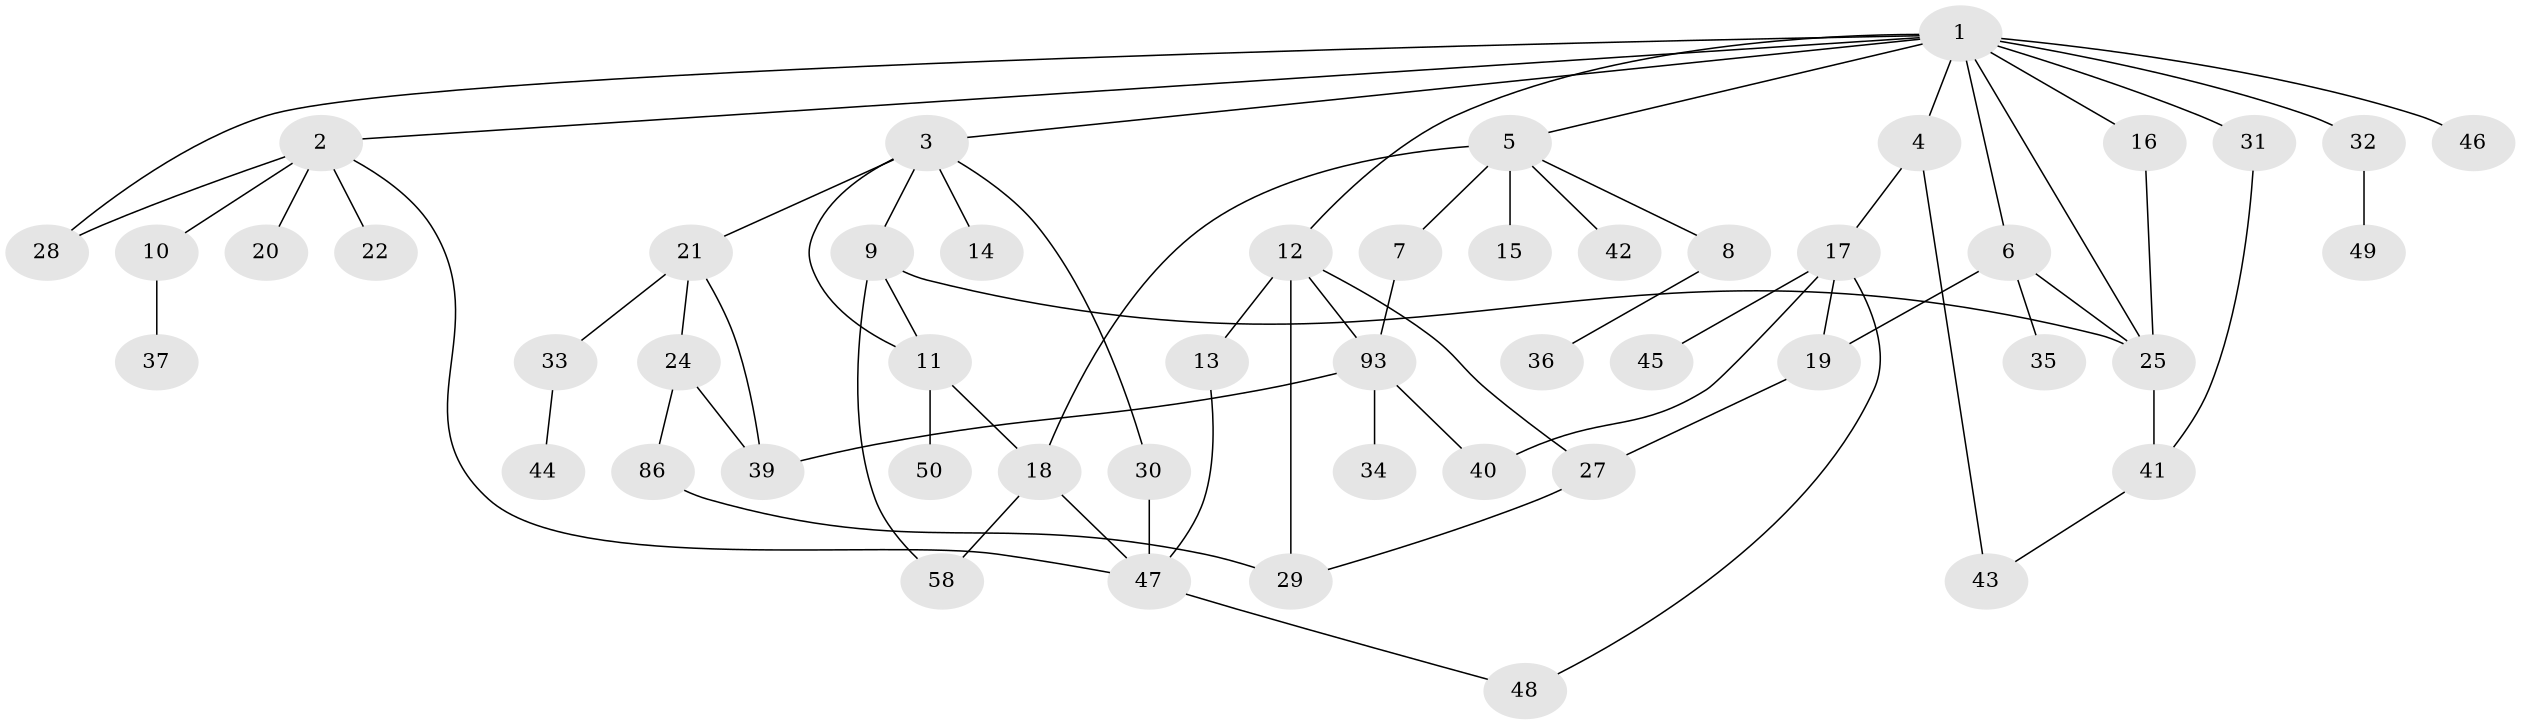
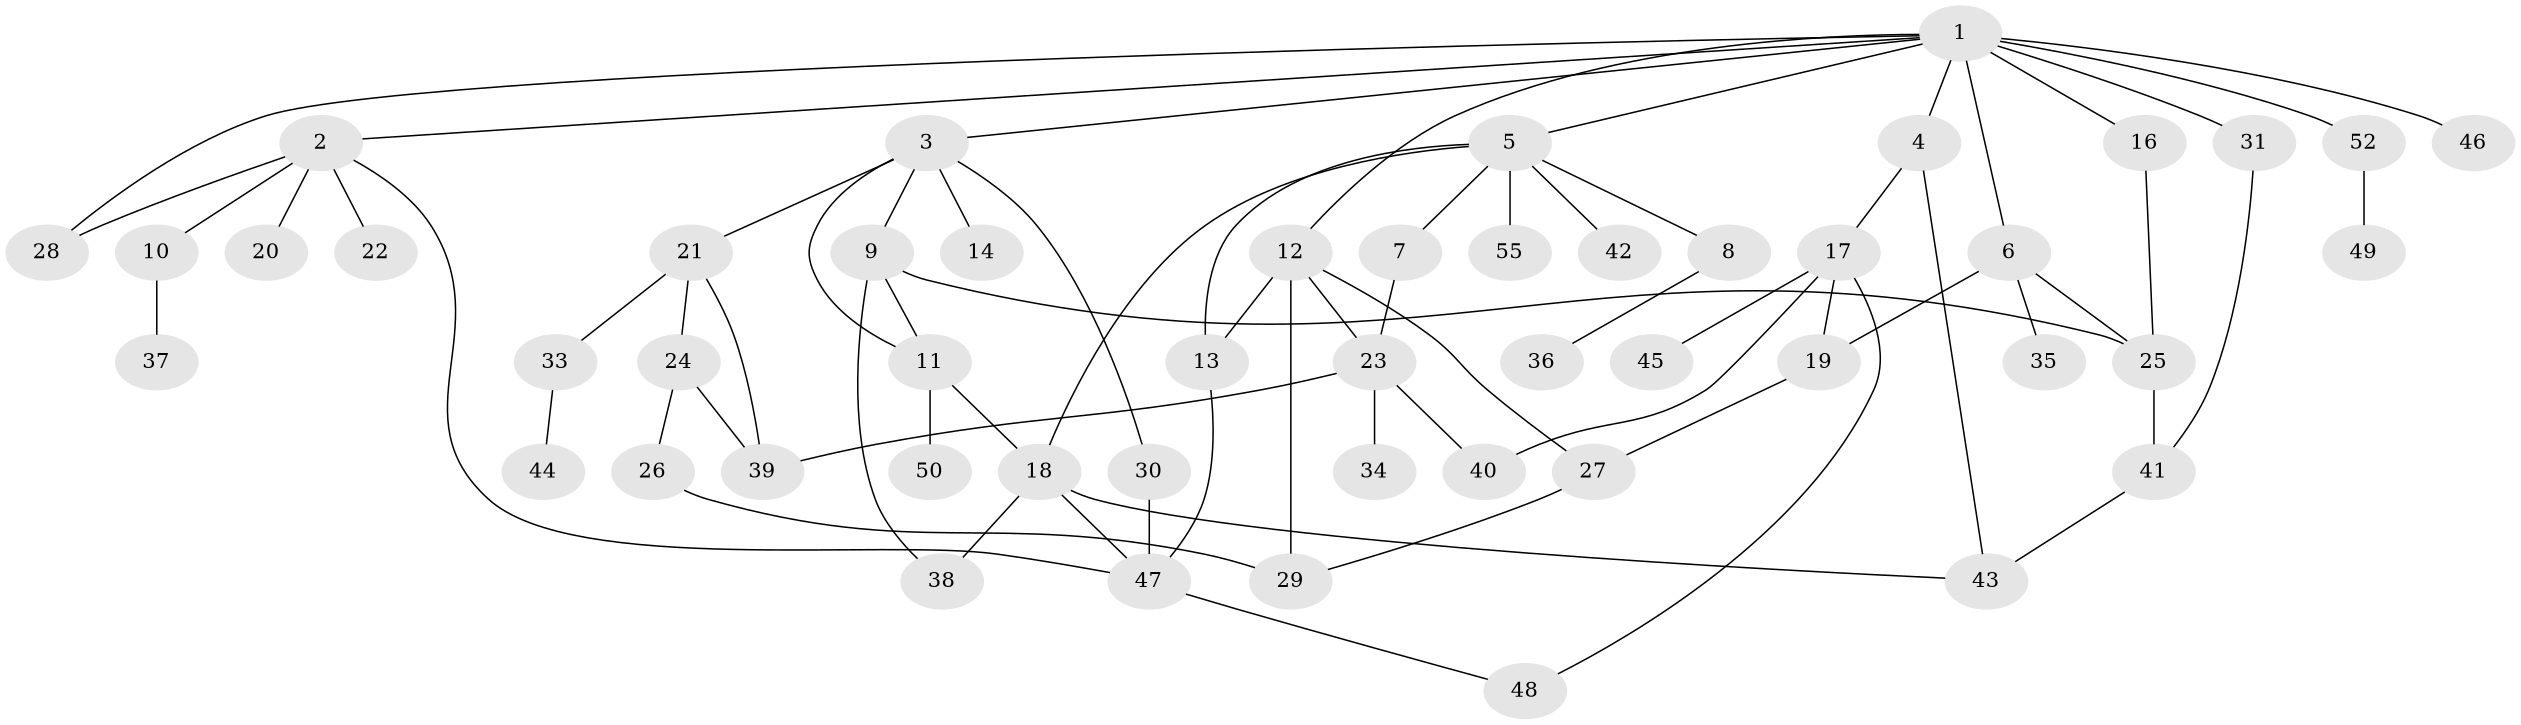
node "32": label "32" -> "52"
edge "1" -- "25": removed
edge "5" -- "13": added
node "15": label "15" -> "55"
node "93": label "93" -> "23"
node "86": label "86" -> "26"
edge "18" -- "43": added
node "58": label "58" -> "38"
